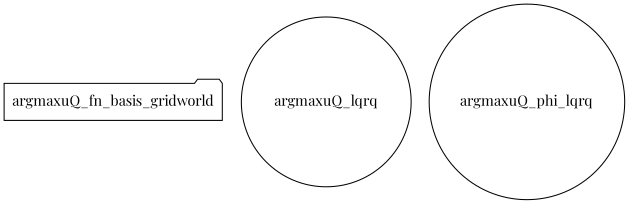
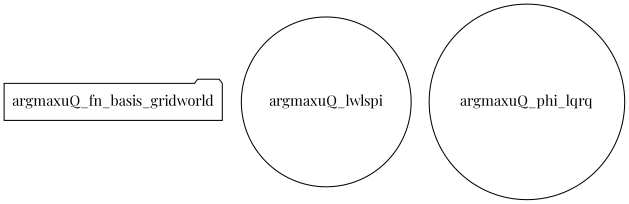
node "argmaxuQ_lqrq": label "argmaxuQ_lqrq" -> "argmaxuQ_lwlspi"
